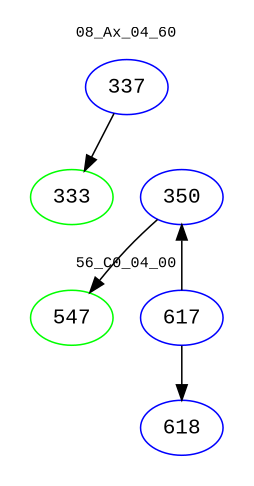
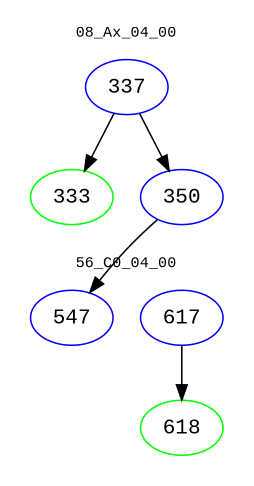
cluster "08_Ax_04_60": label "08_Ax_04_60" -> "08_Ax_04_00"
edge "617" -> "350": now "337" -> "350"
node "547": color green -> blue
node "618": color blue -> green
